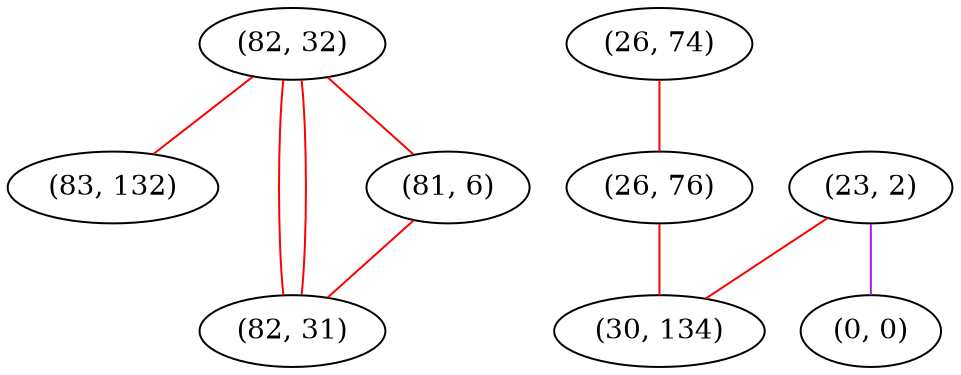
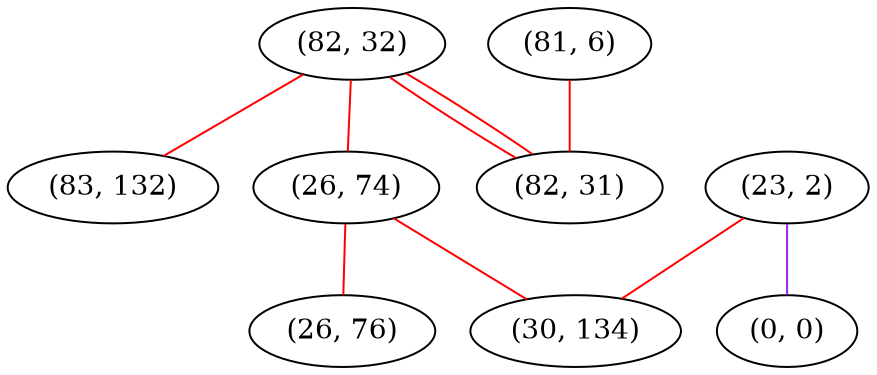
edge "(82, 32)" -- "(81, 6)": now "(82, 32)" -- "(26, 74)"
edge "(26, 76)" -- "(30, 134)": now "(26, 74)" -- "(30, 134)"
